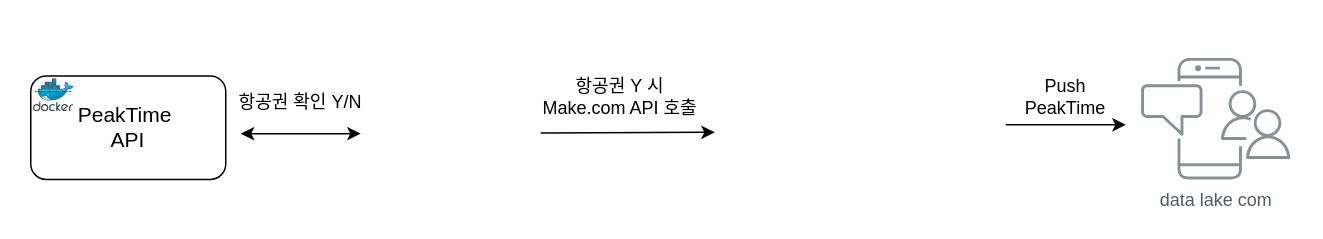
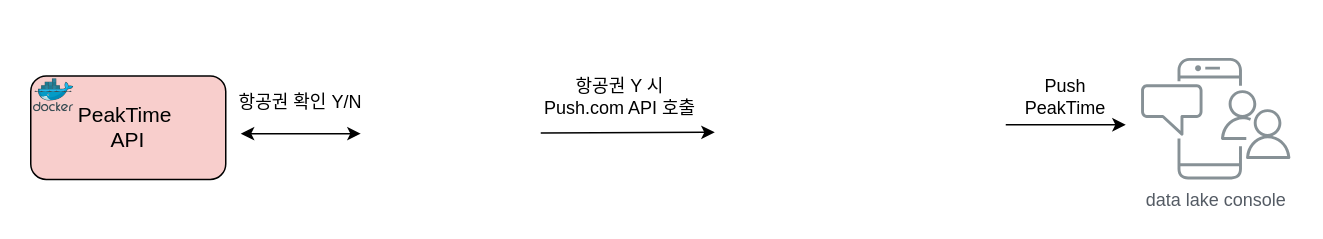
node "항공권 Y 시 Make.com API 호출": label "항공권 Y 시 Make.com API 호출" -> "항공권 Y 시 Push.com API 호출"
node "PeakTime API": fillcolor #ffffff -> #f8cecc
node "data lake com": label "data lake com" -> "data lake console"
